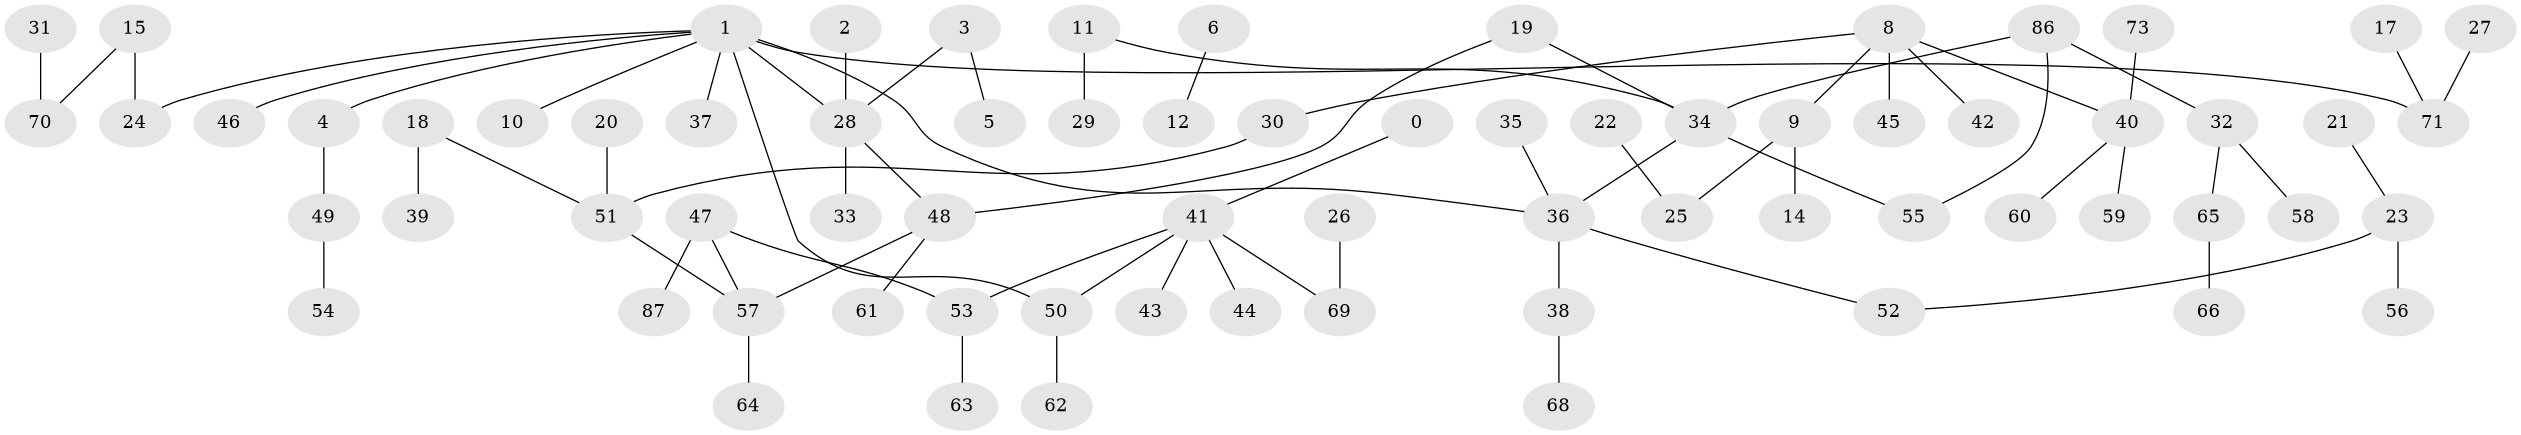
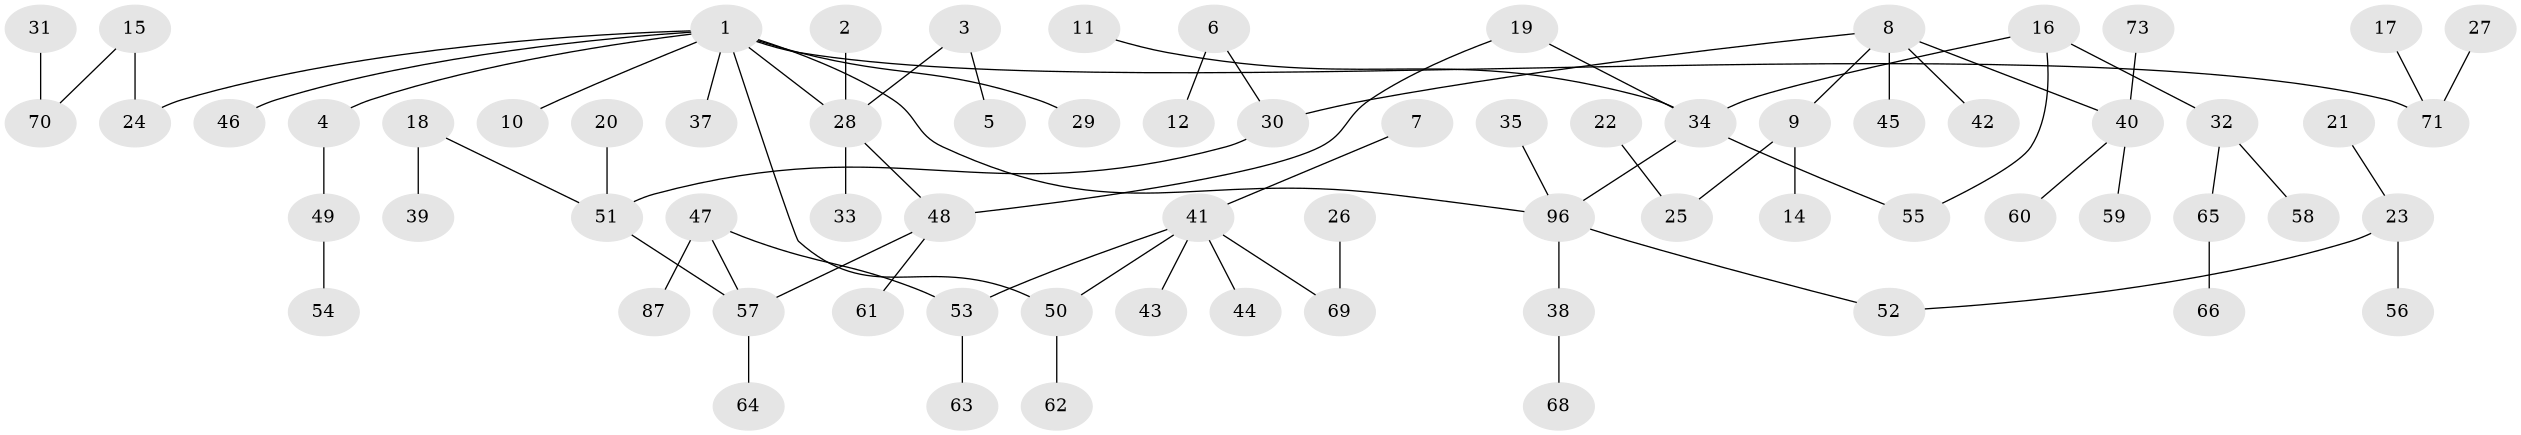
node "86": label "86" -> "16"
edge "11" -- "29": now "1" -- "29"
edge "6" -- "30": added
node "0": label "0" -> "7"
node "36": label "36" -> "96"
